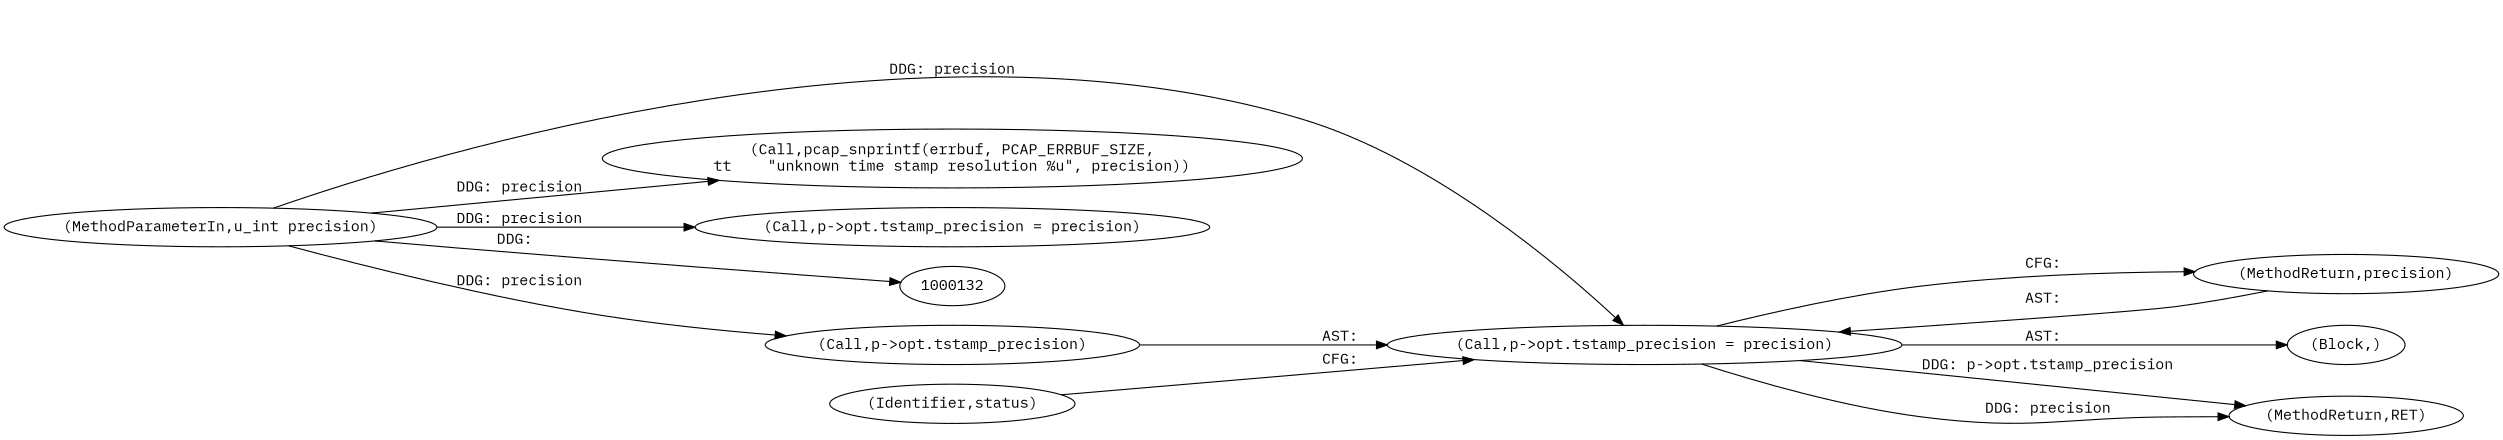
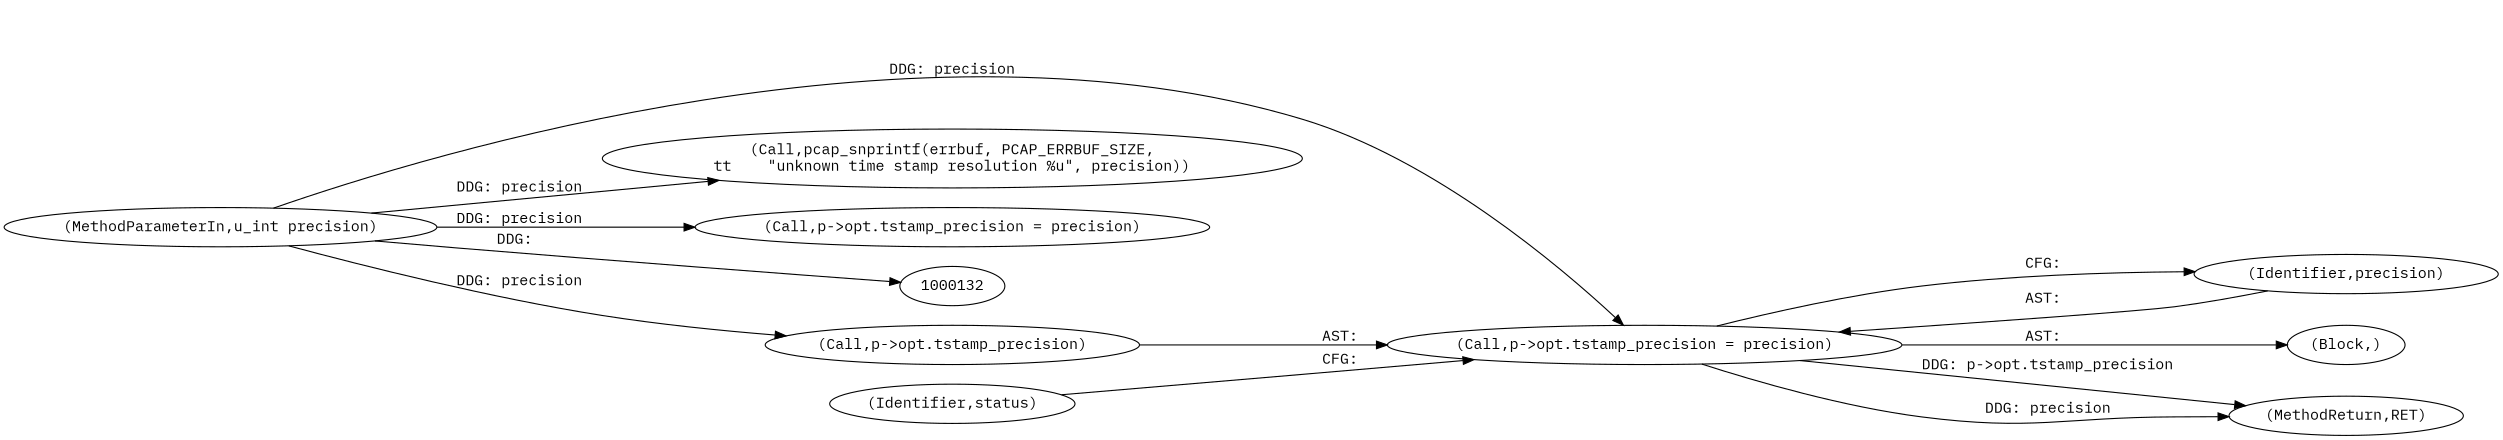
node "(MethodReturn,precision)": label "(MethodReturn,precision)" -> "(Identifier,precision)"
